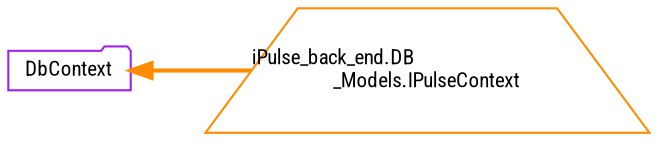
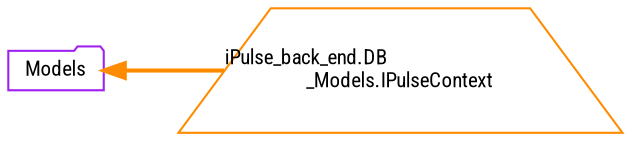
node "DbContext": label "DbContext" -> "Models"
